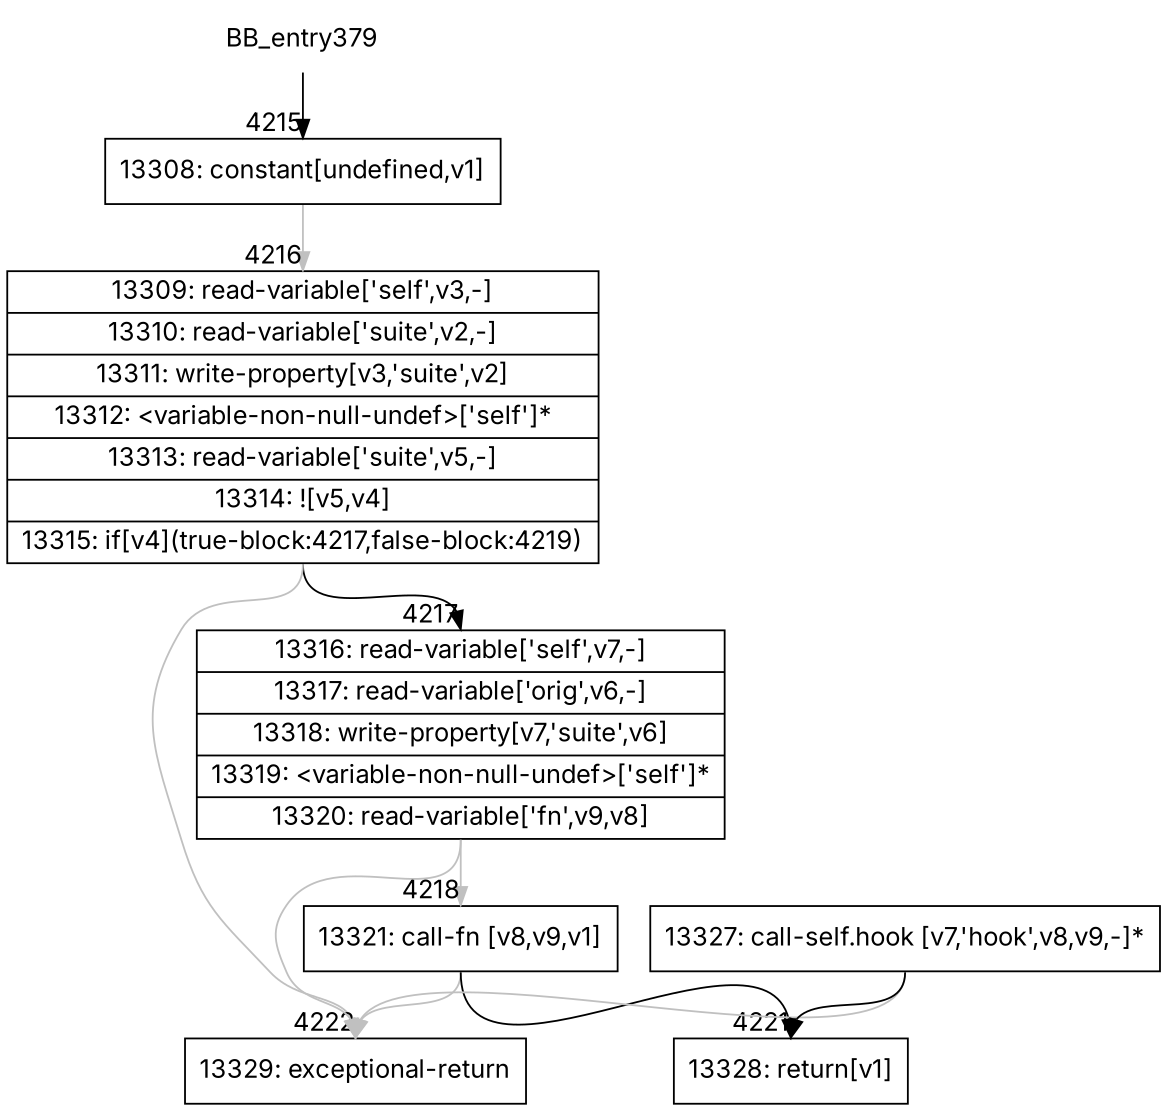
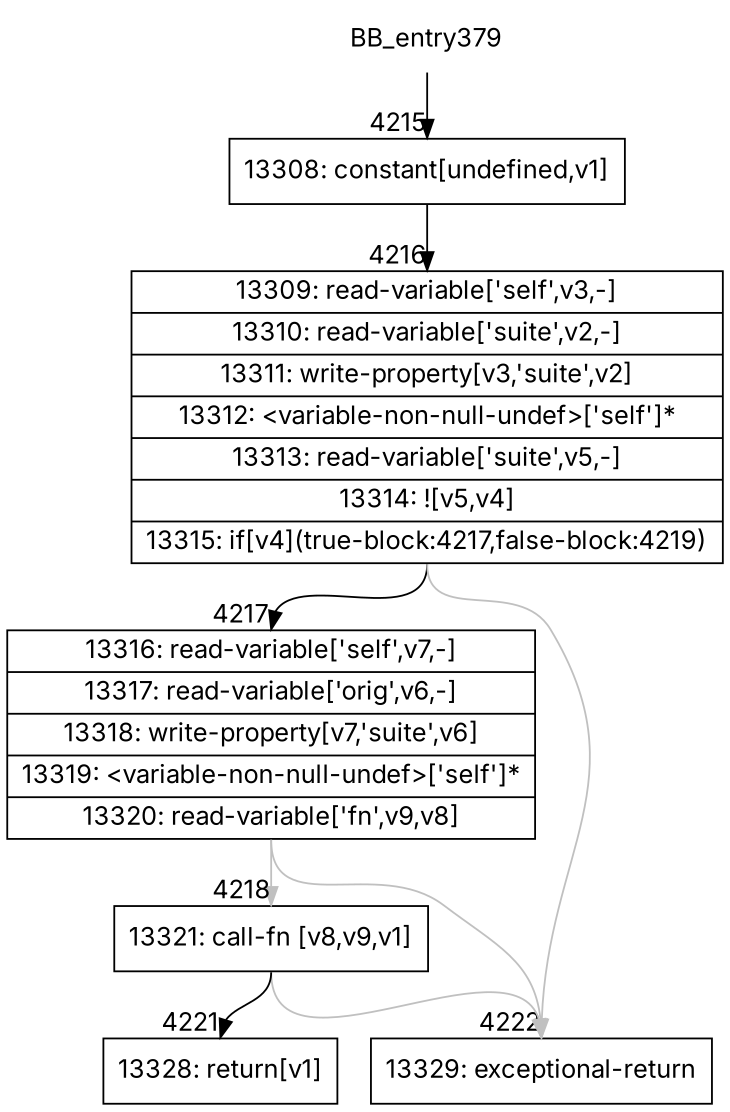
edge "13308: constant[undefined,v1]" -> "13309: read-variable['self',v3,-]": color gray -> black
node "13327: call-self.hook [v7,'hook',v8,v9,-]*": removed
